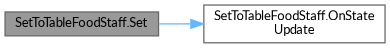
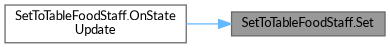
edge "SetToTableFoodStaff.Set" -> "SetToTableFoodStaff.OnState Update": reversed
